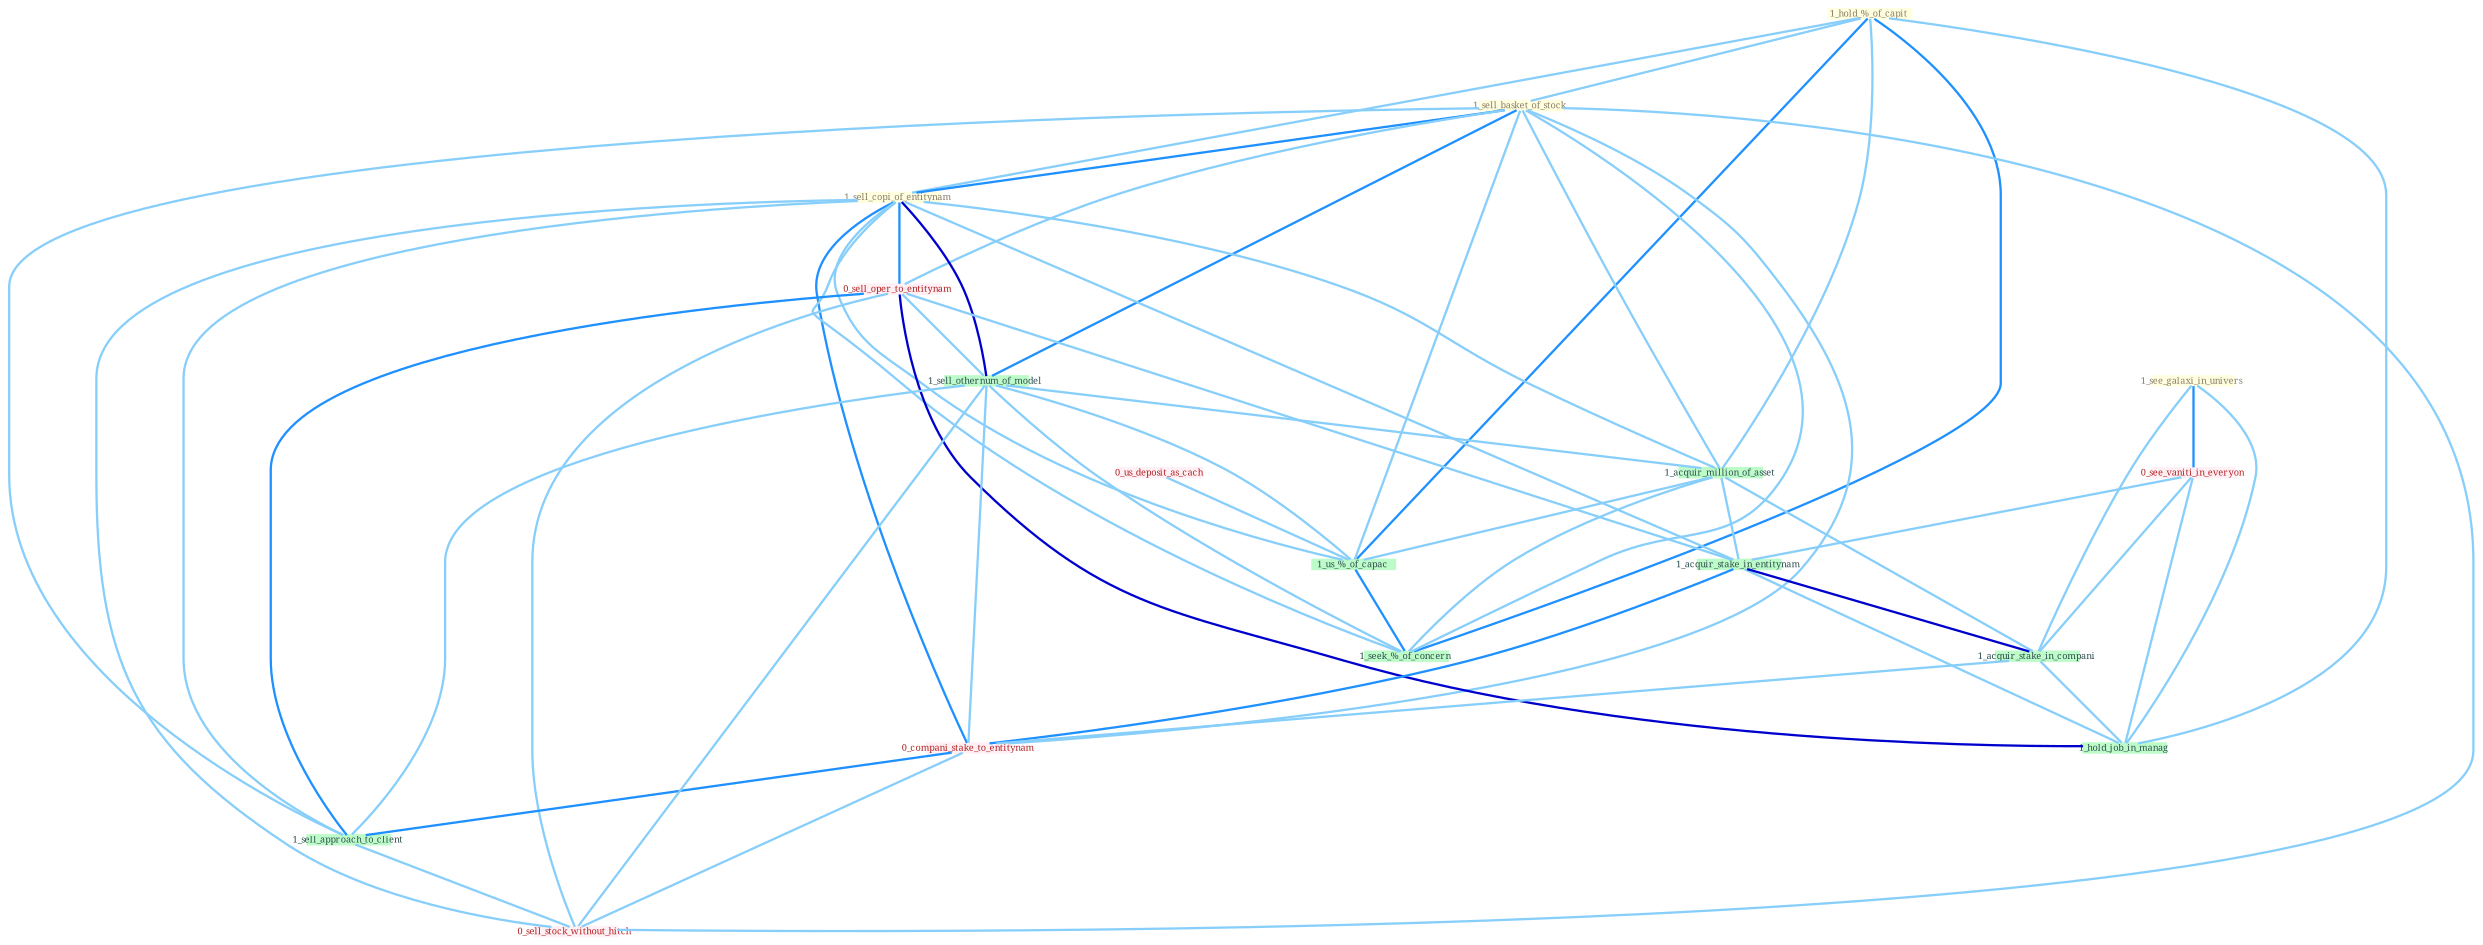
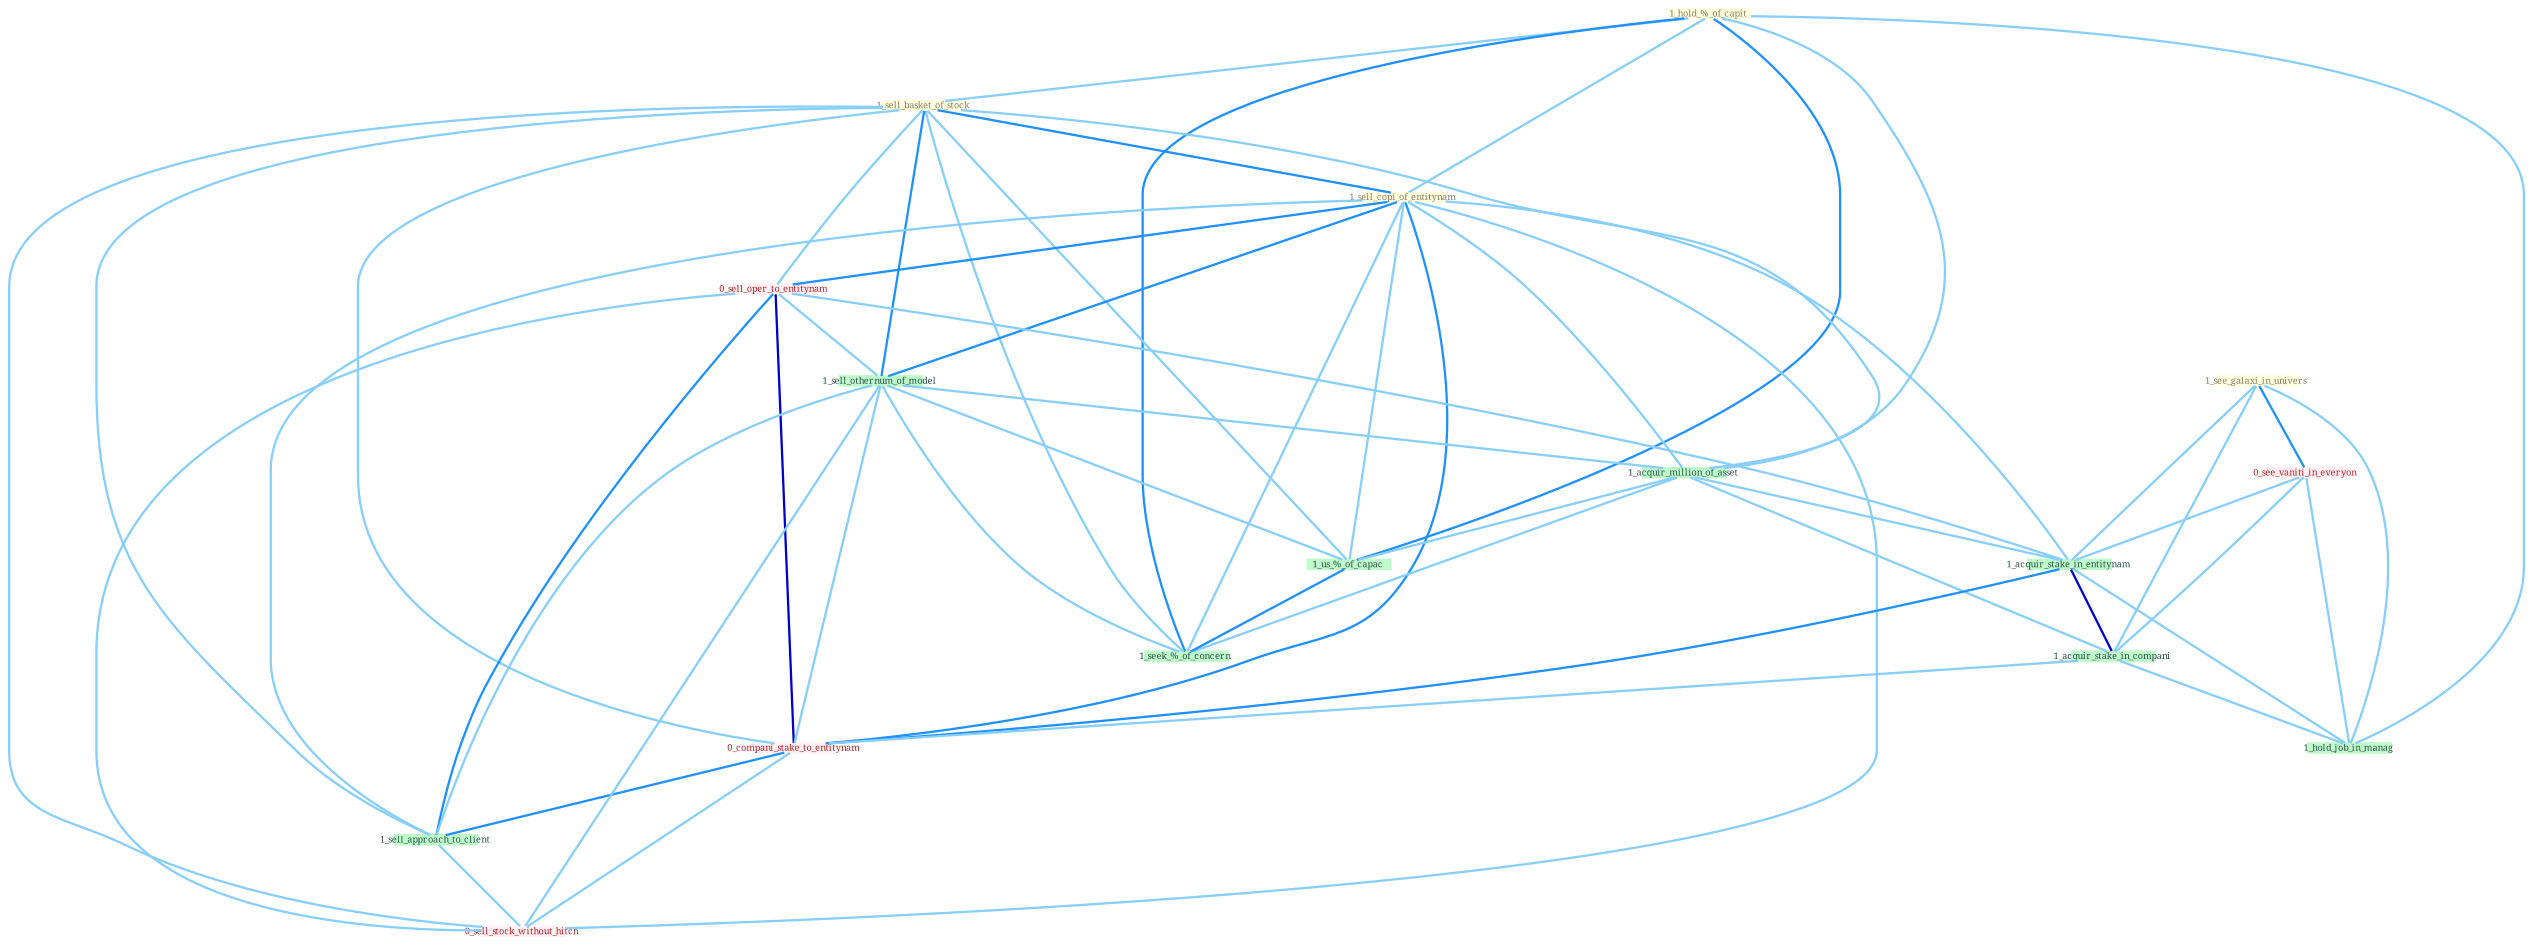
edge "1_sell_copi_of_entitynam" -- "1_sell_othernum_of_model": color #0000cd -> #1e90ff
node "0_us_deposit_as_cach": removed
edge "1_see_galaxi_in_univers" -- "1_acquir_stake_in_entitynam": added
edge "0_sell_oper_to_entitynam" -- "1_hold_job_in_manag": now "0_sell_oper_to_entitynam" -- "0_compani_stake_to_entitynam"
